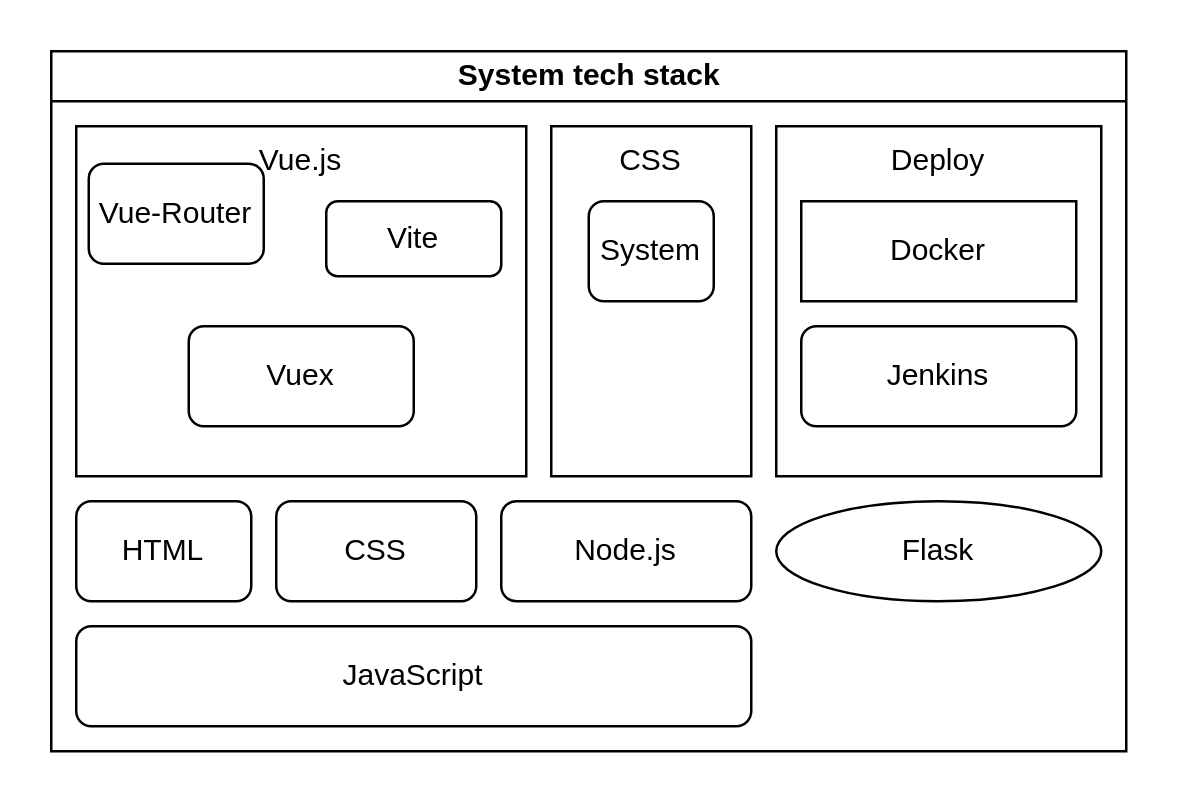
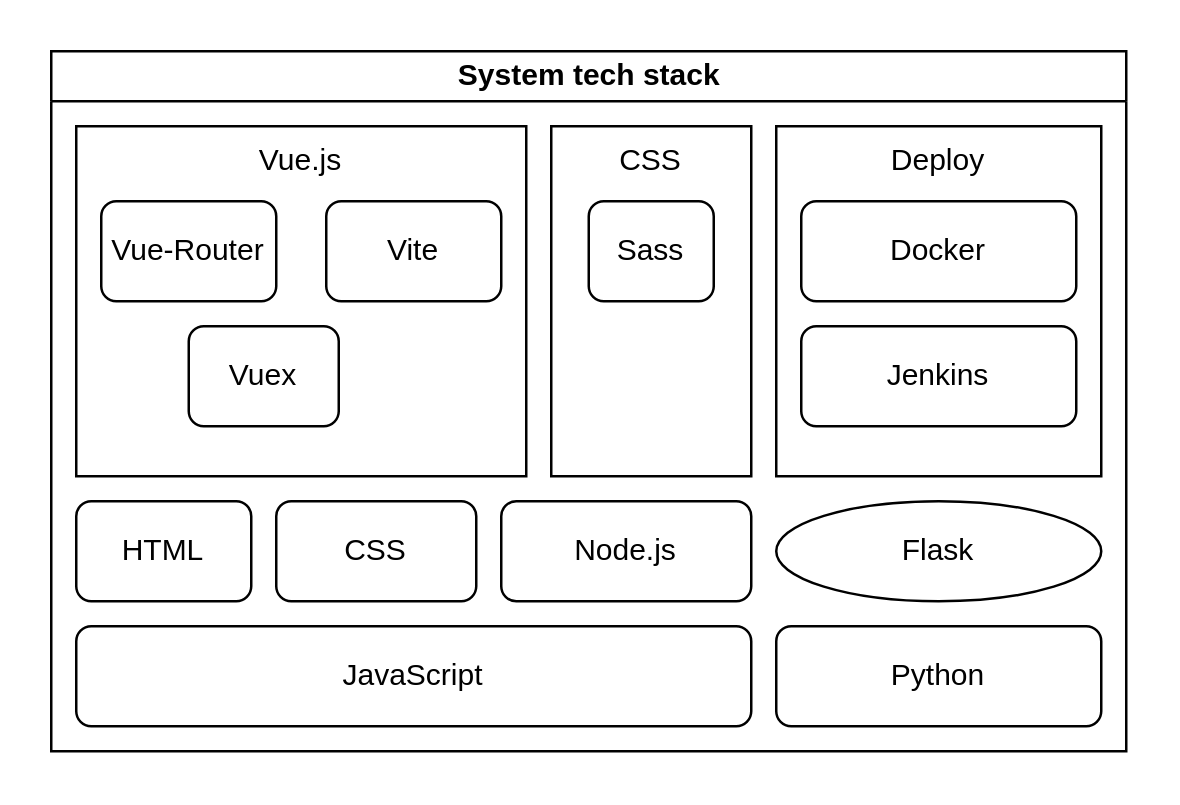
node "Vue-Router": moved (176, 214) -> (189, 251)
node "Vite": size 175x75 -> 175x100
node "System": label "System" -> "Sass"
node "Docker": shape rectangle -> rounded rectangle
node "Vuex": size 225x100 -> 150x100
node "Python": added
